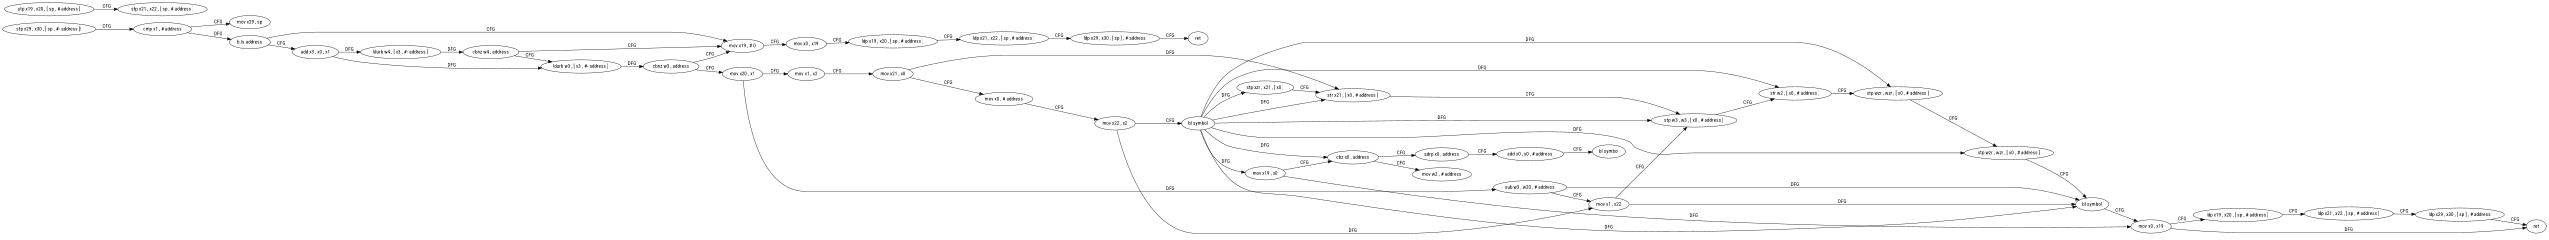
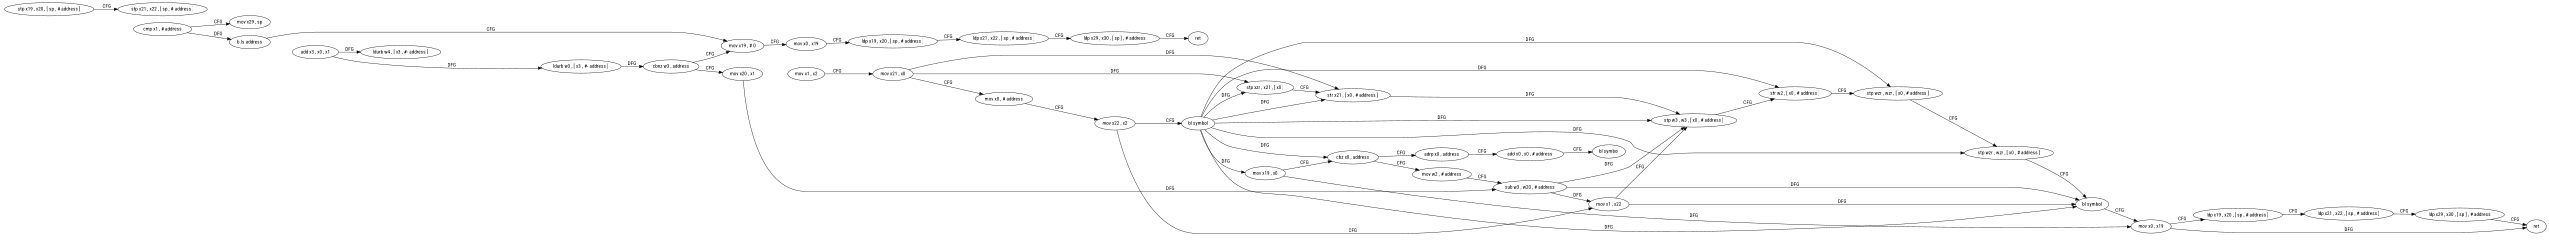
node "stp x29 , x30 , [ sp , #- address ]!": removed
edge "b.ls address" -> "add x3 , x0 , x1": removed, label "CFG"
node "cbnz w4 , address": removed
edge "mov x20 , x1" -> "mov x1 , x2": removed, label "CFG"
edge "mov x21 , x0" -> "stp xzr , x21 , [ x0 ]": added, label "DFG"
edge "str x21 , [ x0 , # address ]" -> "stp w3 , w3 , [ x0 , # address ]": label "CFG" -> "DFG"
edge "sub w3 , w20 , # address" -> "stp w3 , w3 , [ x0 , # address ]": added, label "DFG"
edge "mov w2 , # address" -> "sub w3 , w20 , # address": added, label "CFG"
edge "sub w3 , w20 , # address" -> "mov x1 , x22": label "CFG" -> "DFG"
edge "mov x22 , x2" -> "mov x1 , x22": label "DFG" -> "CFG"
